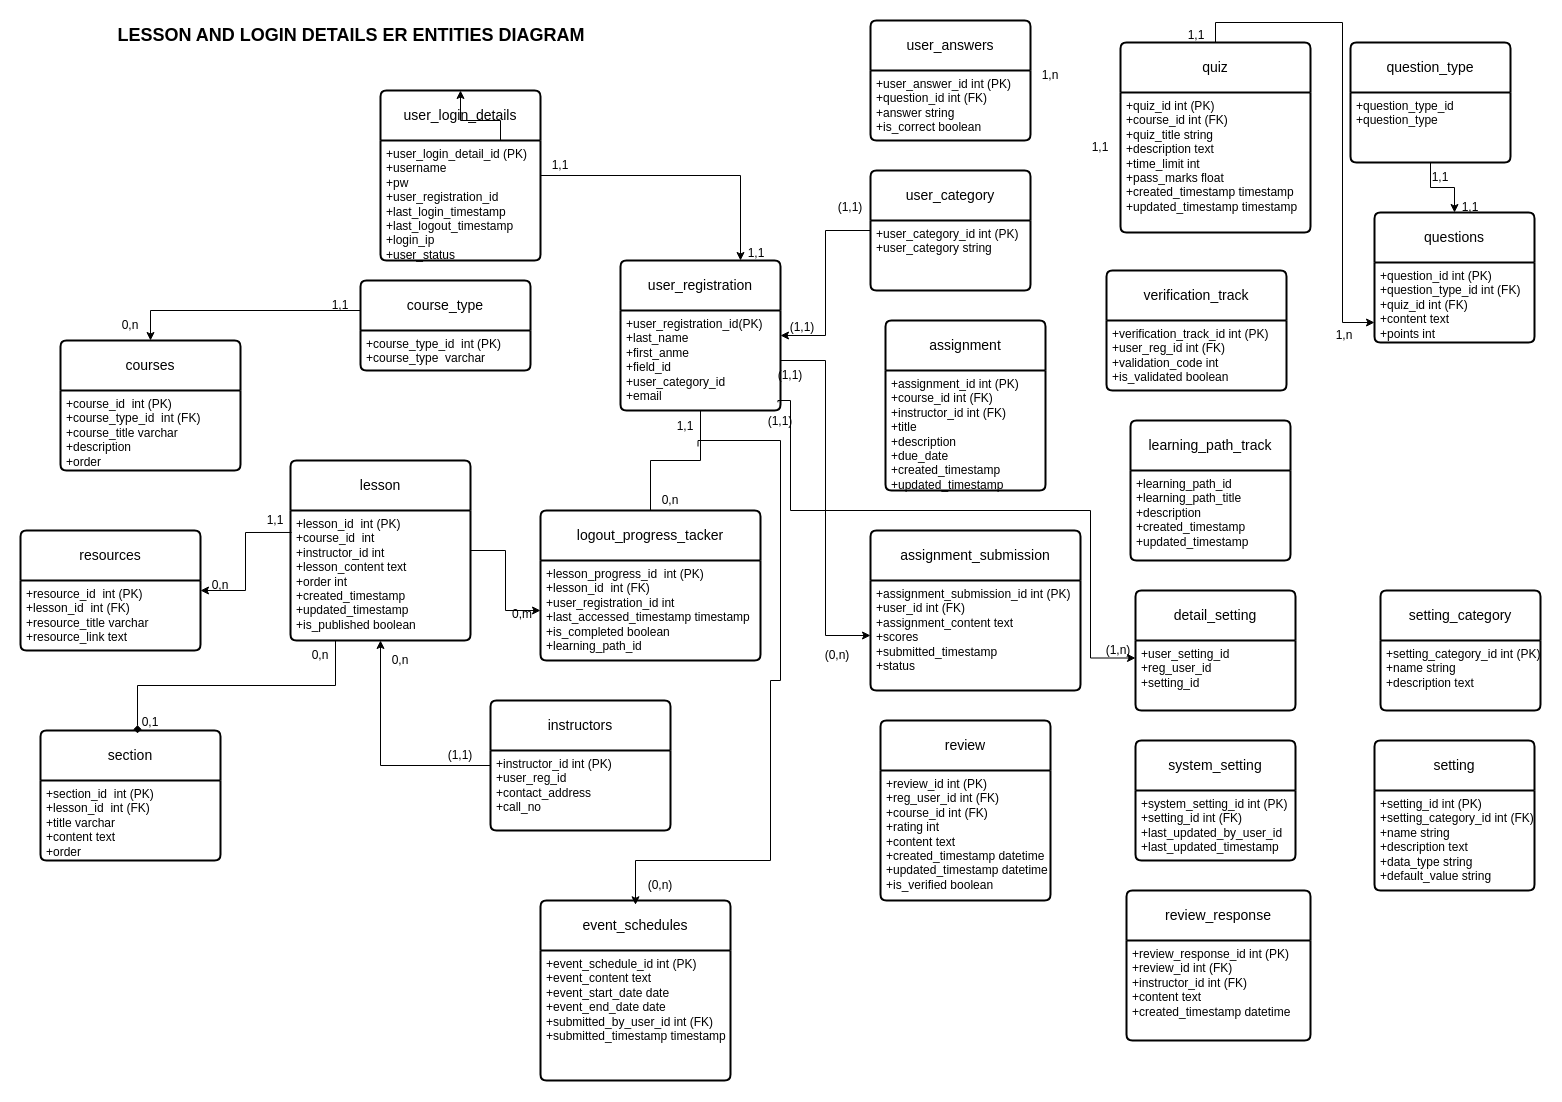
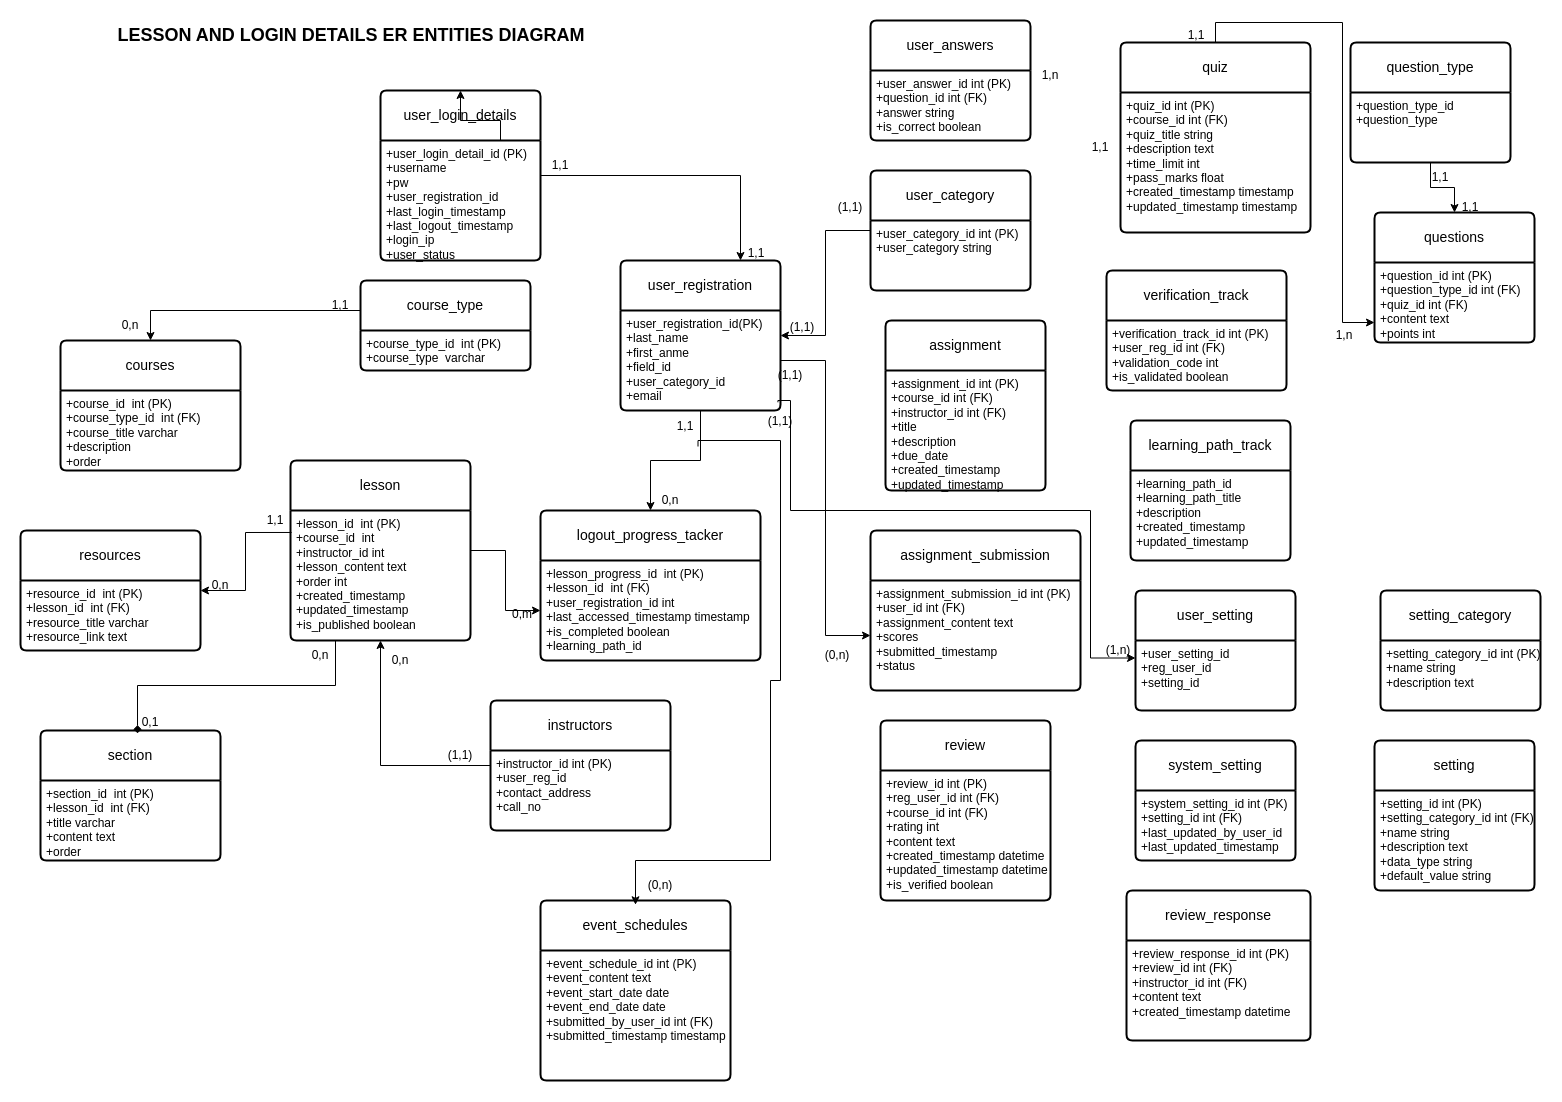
edge "+user_registration_id(PK) +last_name +first_anme +field_id +user_category_id +email" -- "logout_progress_tacker": arrowhead none -> classic
node "detail_setting": label "detail_setting" -> "user_setting"
